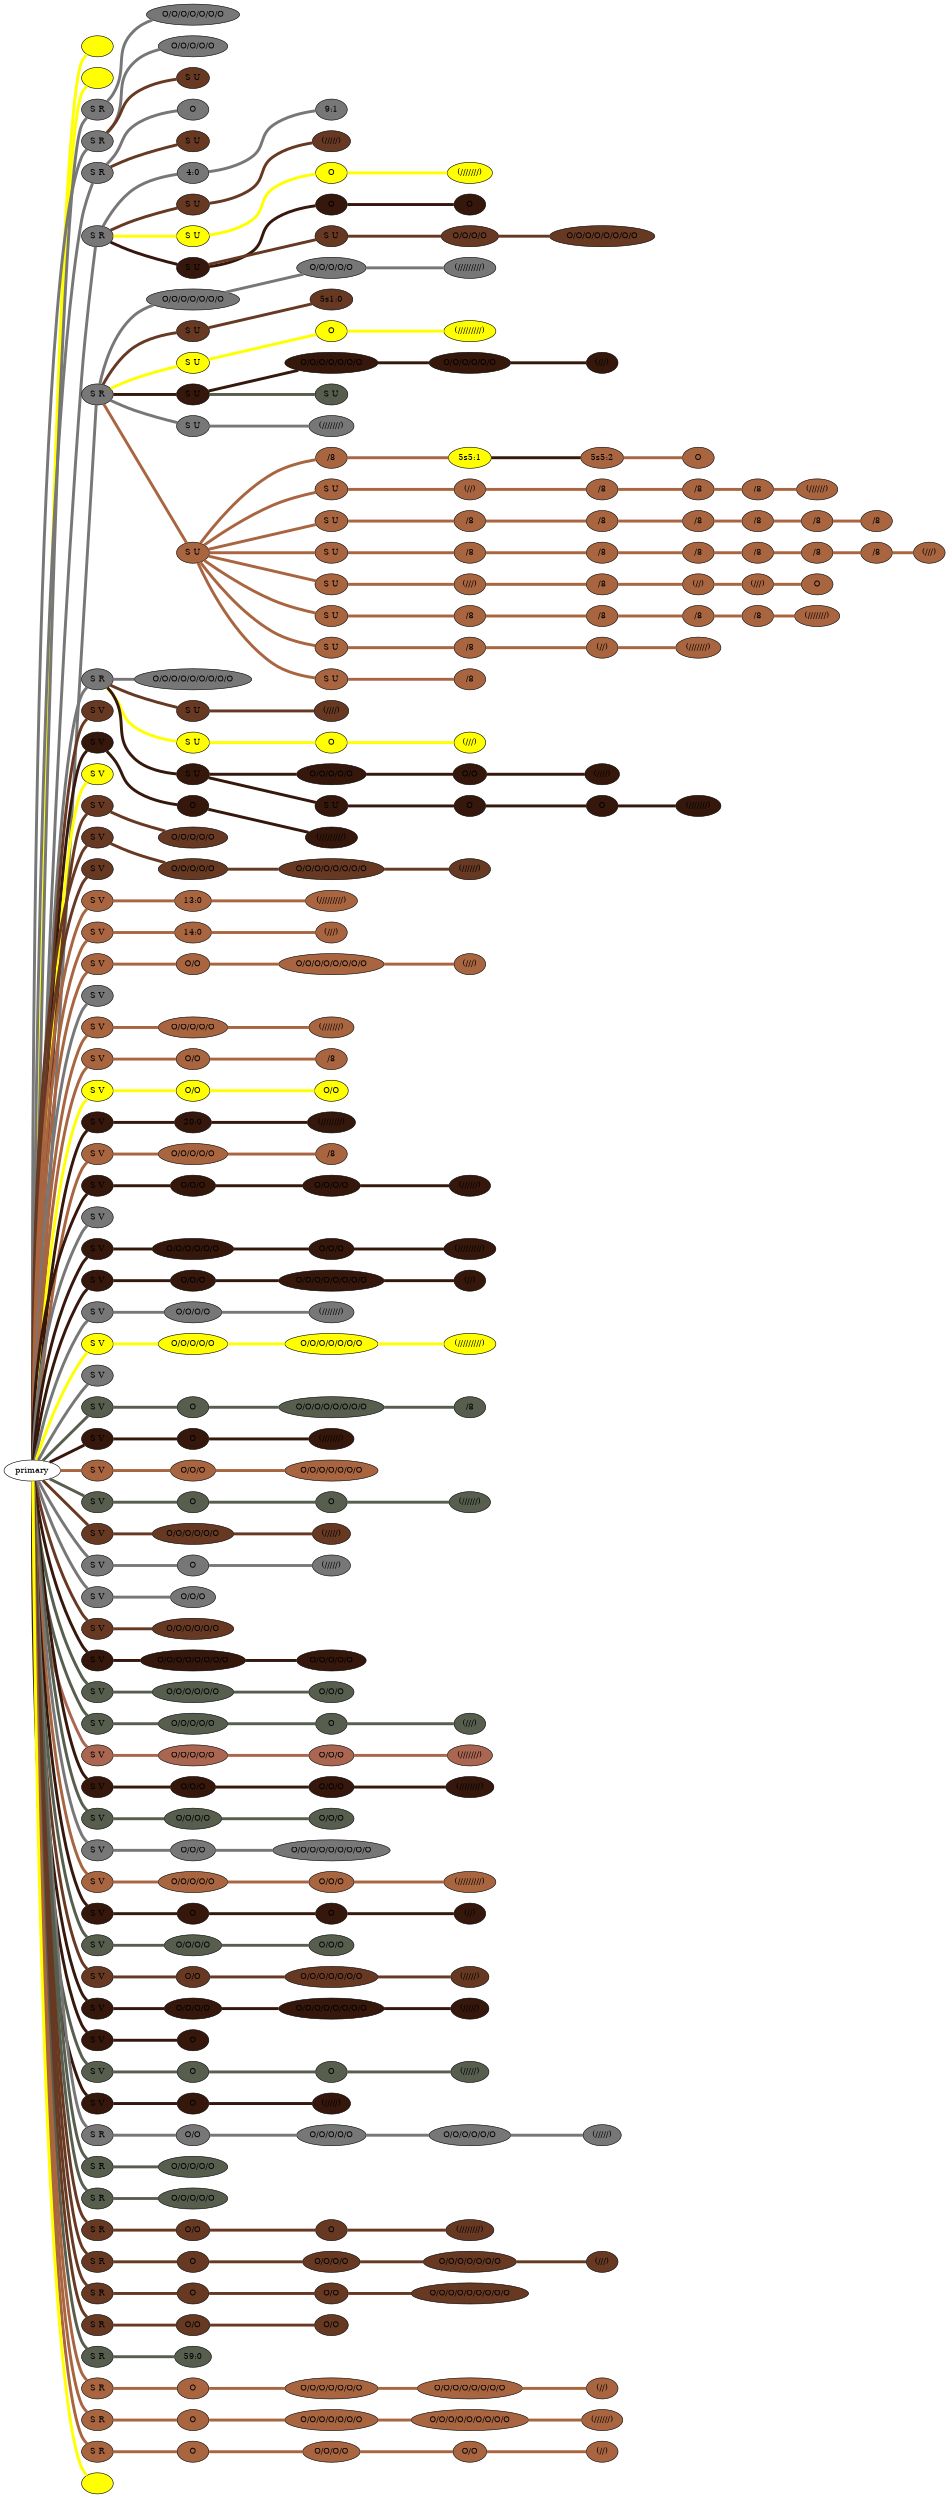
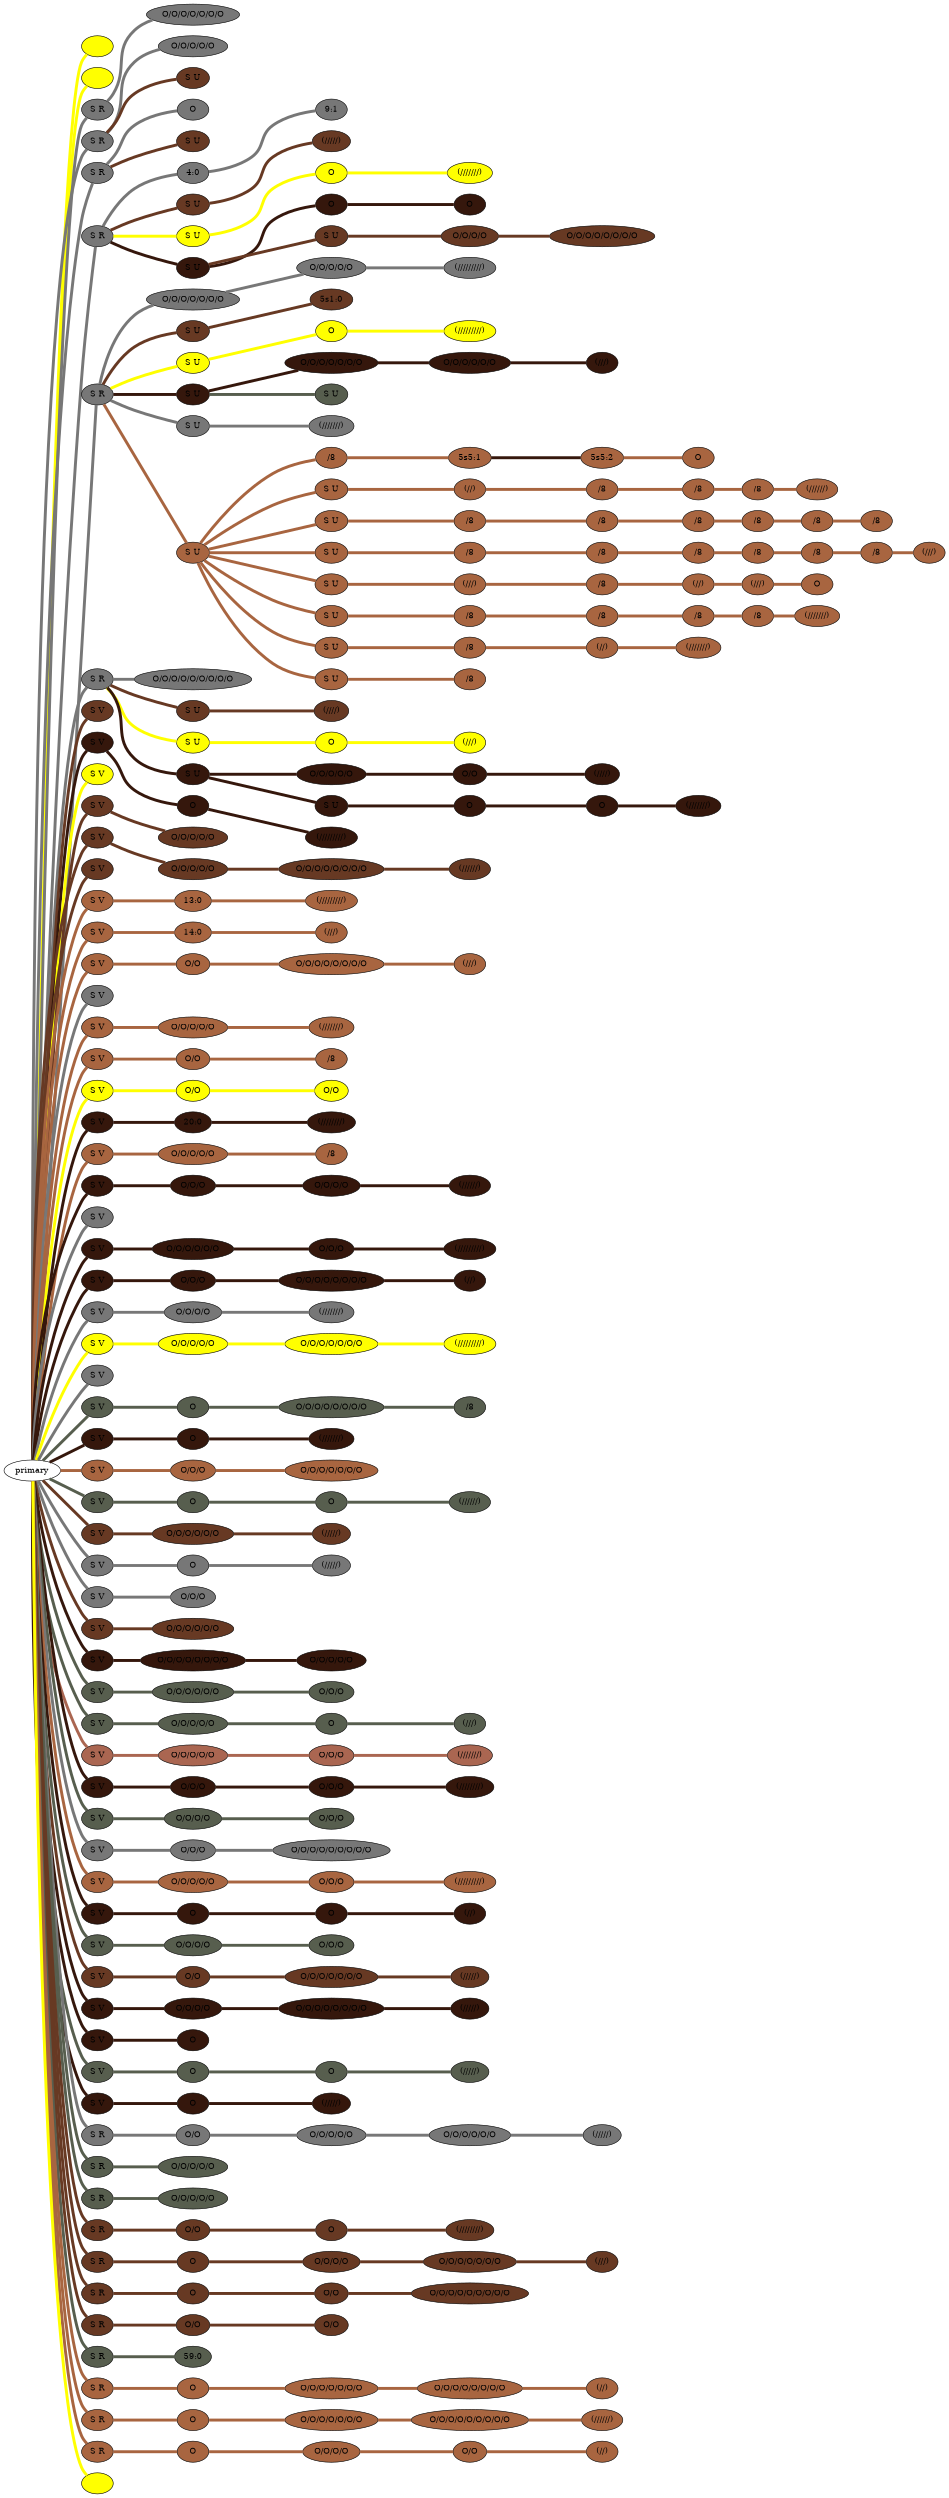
node "5s5:1": fillcolor yellow -> #a86540
